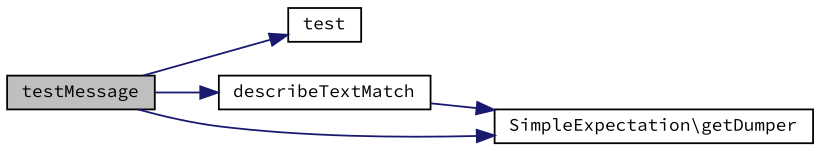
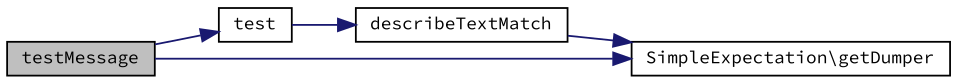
edge "testMessage" -> "describeTextMatch": now "test" -> "describeTextMatch"
